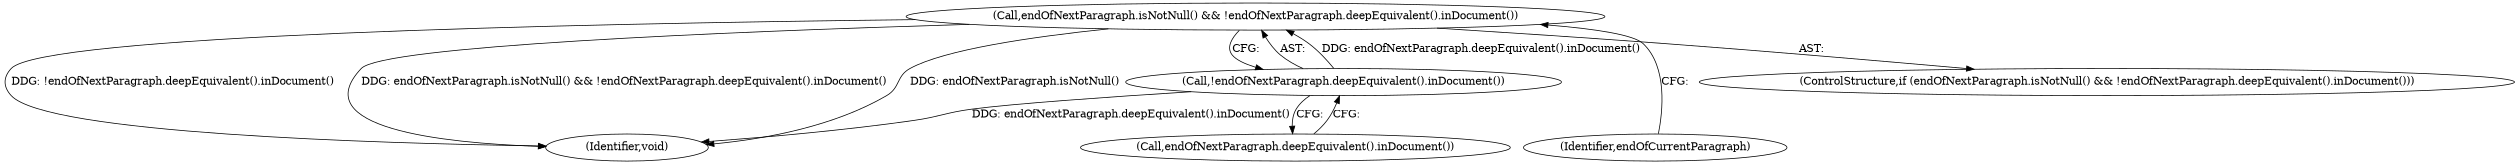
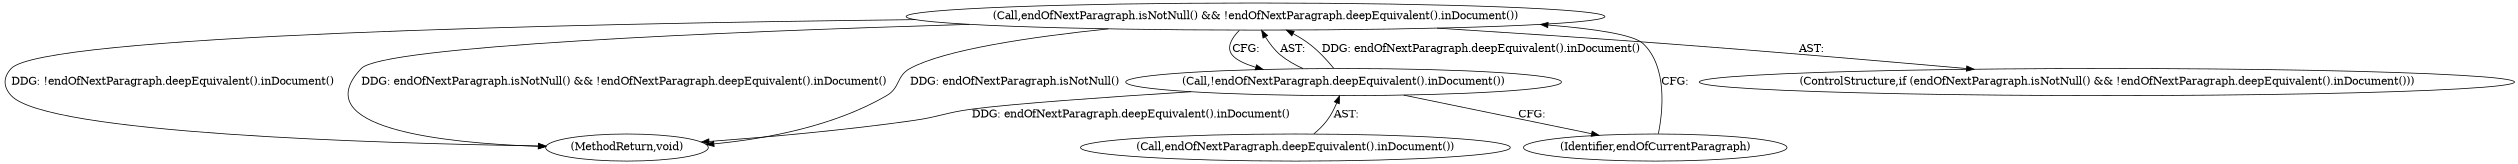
edge "(Call,!endOfNextParagraph.deepEquivalent().inDocument())" -> "(Call,endOfNextParagraph.deepEquivalent().inDocument())": now "(Call,!endOfNextParagraph.deepEquivalent().inDocument())" -> "(Identifier,endOfCurrentParagraph)"
edge "(Call,endOfNextParagraph.deepEquivalent().inDocument())" -> "(Call,!endOfNextParagraph.deepEquivalent().inDocument())": label "CFG: " -> "AST: "
node "(Identifier,void)": label "(Identifier,void)" -> "(MethodReturn,void)"
